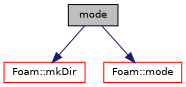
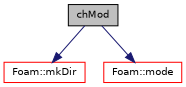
node "mode": label "mode" -> "chMod"
